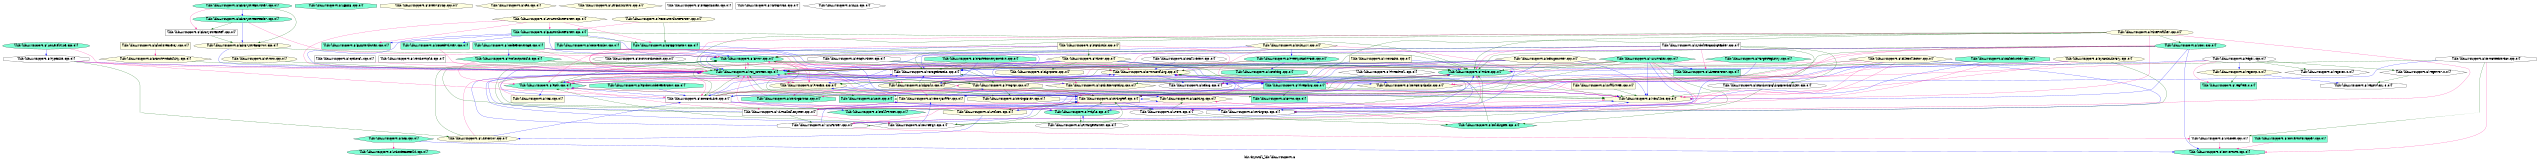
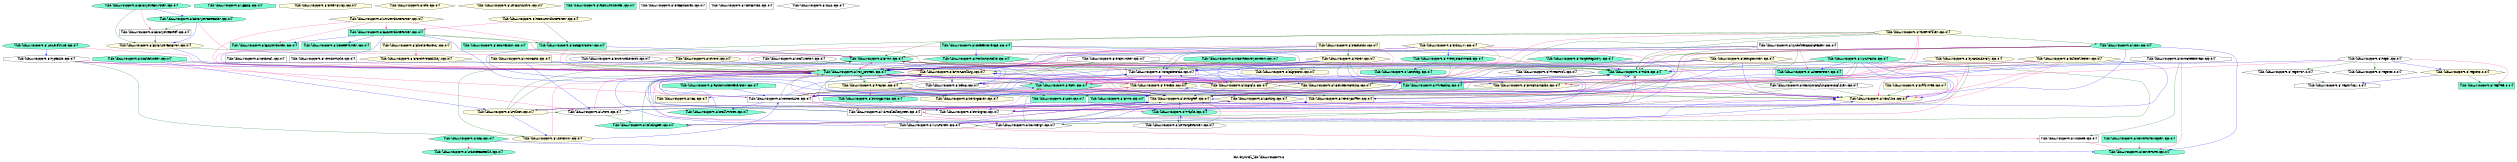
node "{lib/libLLVMSupport.a(RISCVAttributes.cpp.o)}": added
edge "{lib/libLLVMSupport.a(ELFAttributeParser.cpp.o)}" -> "{lib/libLLVMSupport.a(Error.cpp.o)}": removed
edge "{lib/libLLVMSupport.a(SmallVector.cpp.o)}" -> "{lib/libLLVMSupport.a(ErrorHandling.cpp.o)}": color blue -> darkgreen
edge "{lib/libLLVMSupport.a(Program.cpp.o)}" -> "{lib/libLLVMSupport.a(MemAlloc.cpp.o)}": removed
